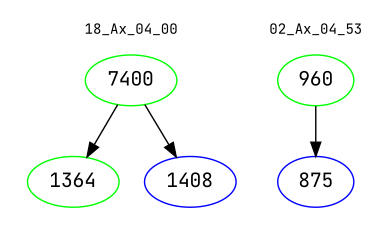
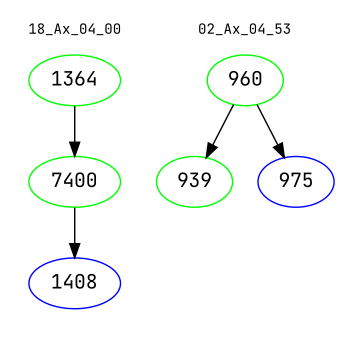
edge "7400" -> "1364": reversed
node "939": added
node "875": label "875" -> "975"
